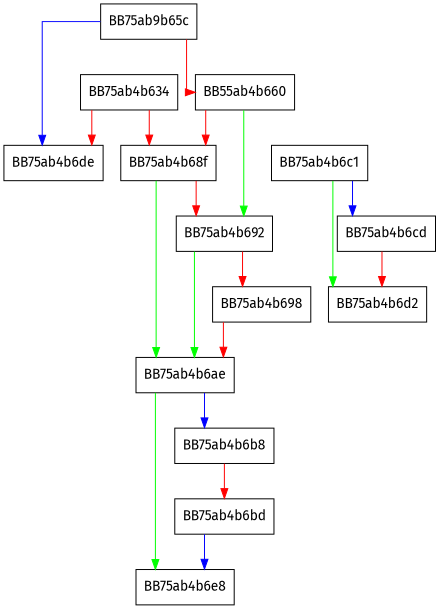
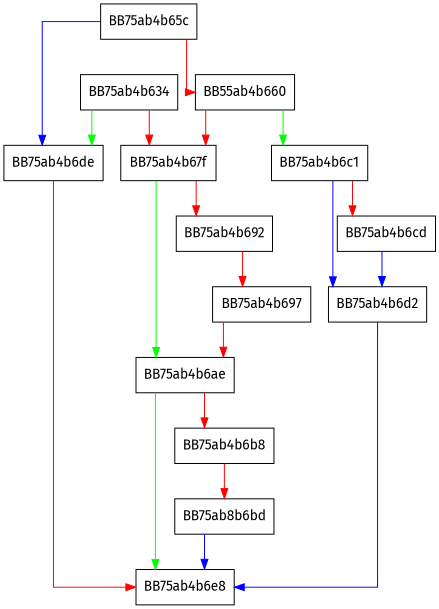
node "BB75ab9b65c": label "BB75ab9b65c" -> "BB75ab4b65c"
edge "BB75ab4b634" -> "BB75ab4b6de": color red -> green
edge "BB55ab4b660" -> "BB75ab4b692": now "BB55ab4b660" -> "BB75ab4b6c1"
node "BB75ab4b68f": label "BB75ab4b68f" -> "BB75ab4b67f"
edge "BB75ab4b6c1" -> "BB75ab4b6cd": color blue -> red
edge "BB75ab4b6c1" -> "BB75ab4b6d2": color green -> blue
edge "BB75ab4b6cd" -> "BB75ab4b6d2": color red -> blue
edge "BB75ab4b692" -> "BB75ab4b6ae": removed
node "BB75ab4b698": label "BB75ab4b698" -> "BB75ab4b697"
edge "BB75ab4b6ae" -> "BB75ab4b6b8": color blue -> red
edge "BB75ab4b6de" -> "BB75ab4b6e8": added
node "BB75ab4b6bd": label "BB75ab4b6bd" -> "BB75ab8b6bd"
edge "BB75ab4b6d2" -> "BB75ab4b6e8": added
